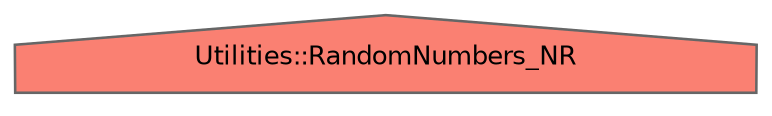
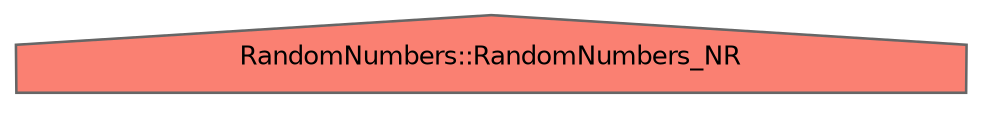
node "Utilities::RandomNumbers_NR": label "Utilities::RandomNumbers_NR" -> "RandomNumbers::RandomNumbers_NR"
